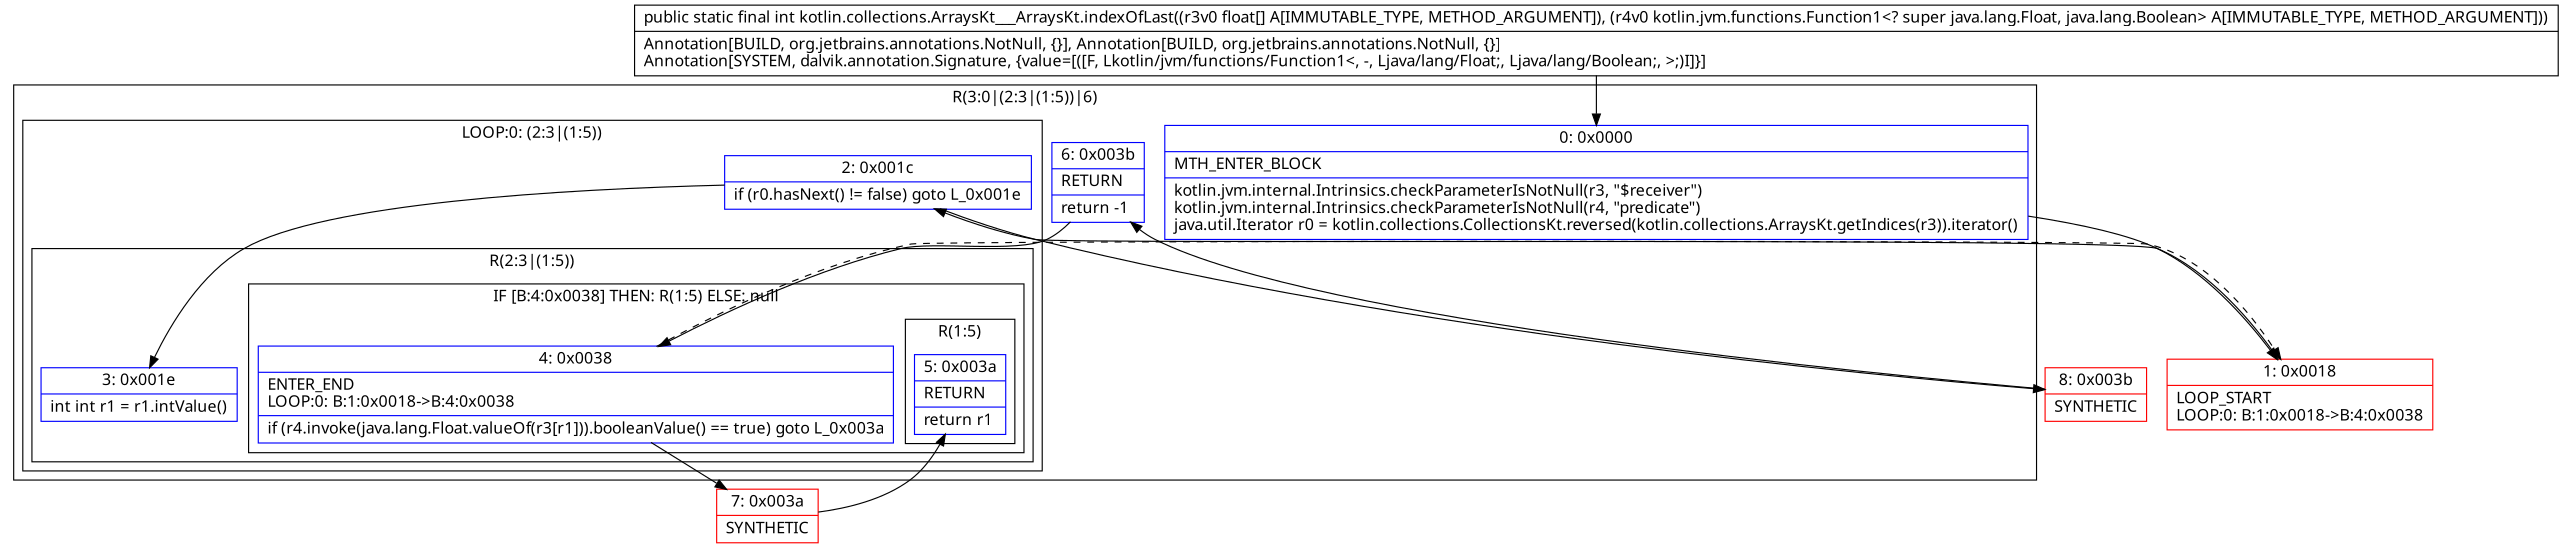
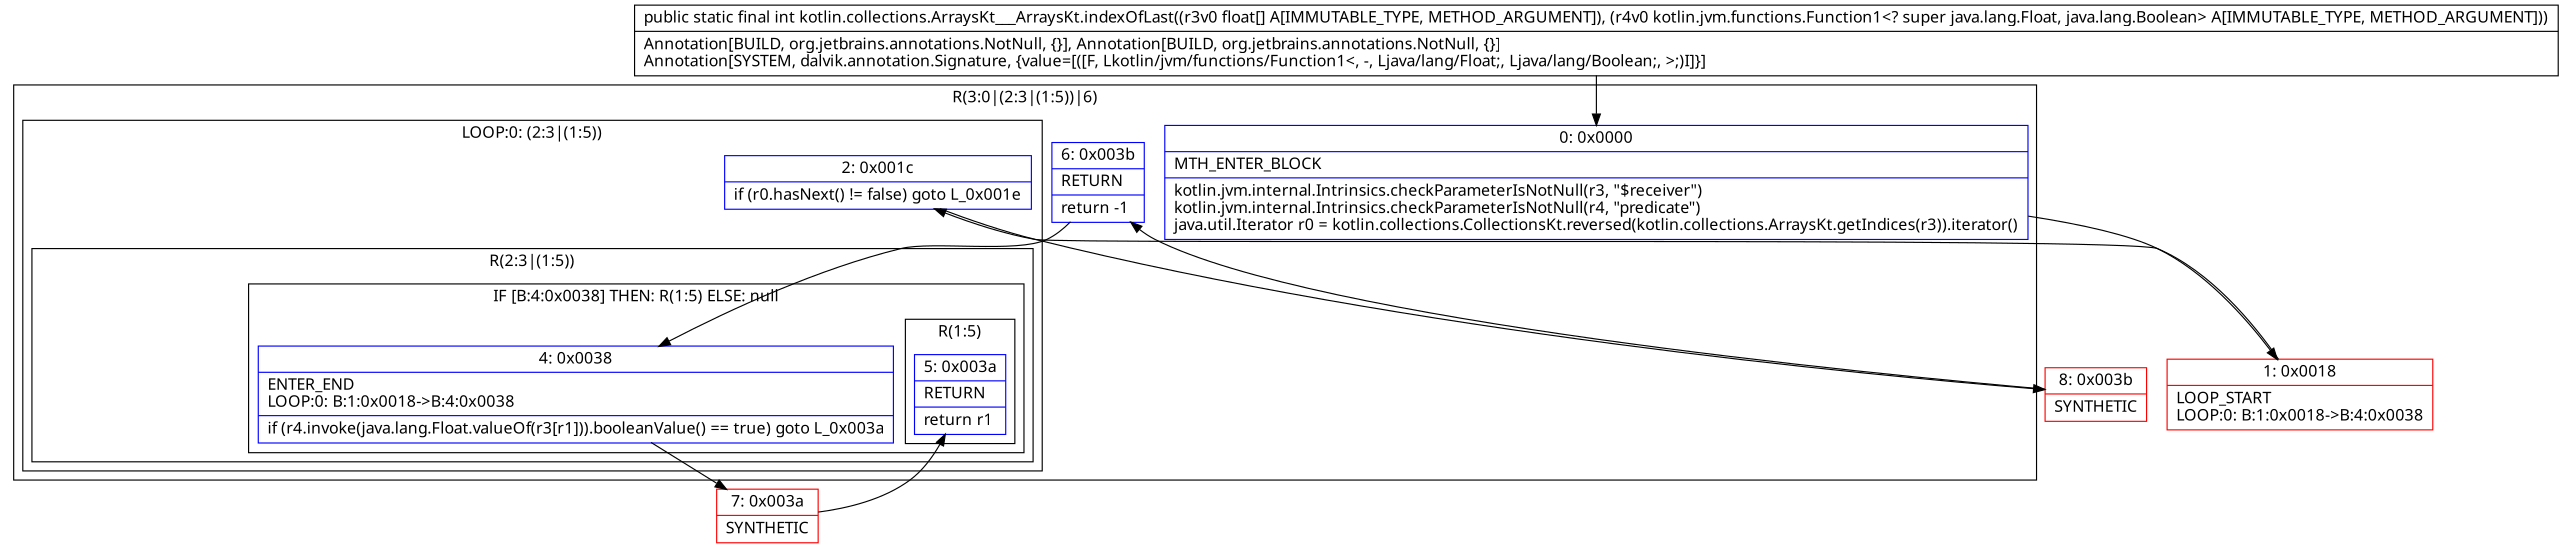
edge "4: 0x0038" -> "1: 0x0018": removed
node "3: 0x001e": removed
